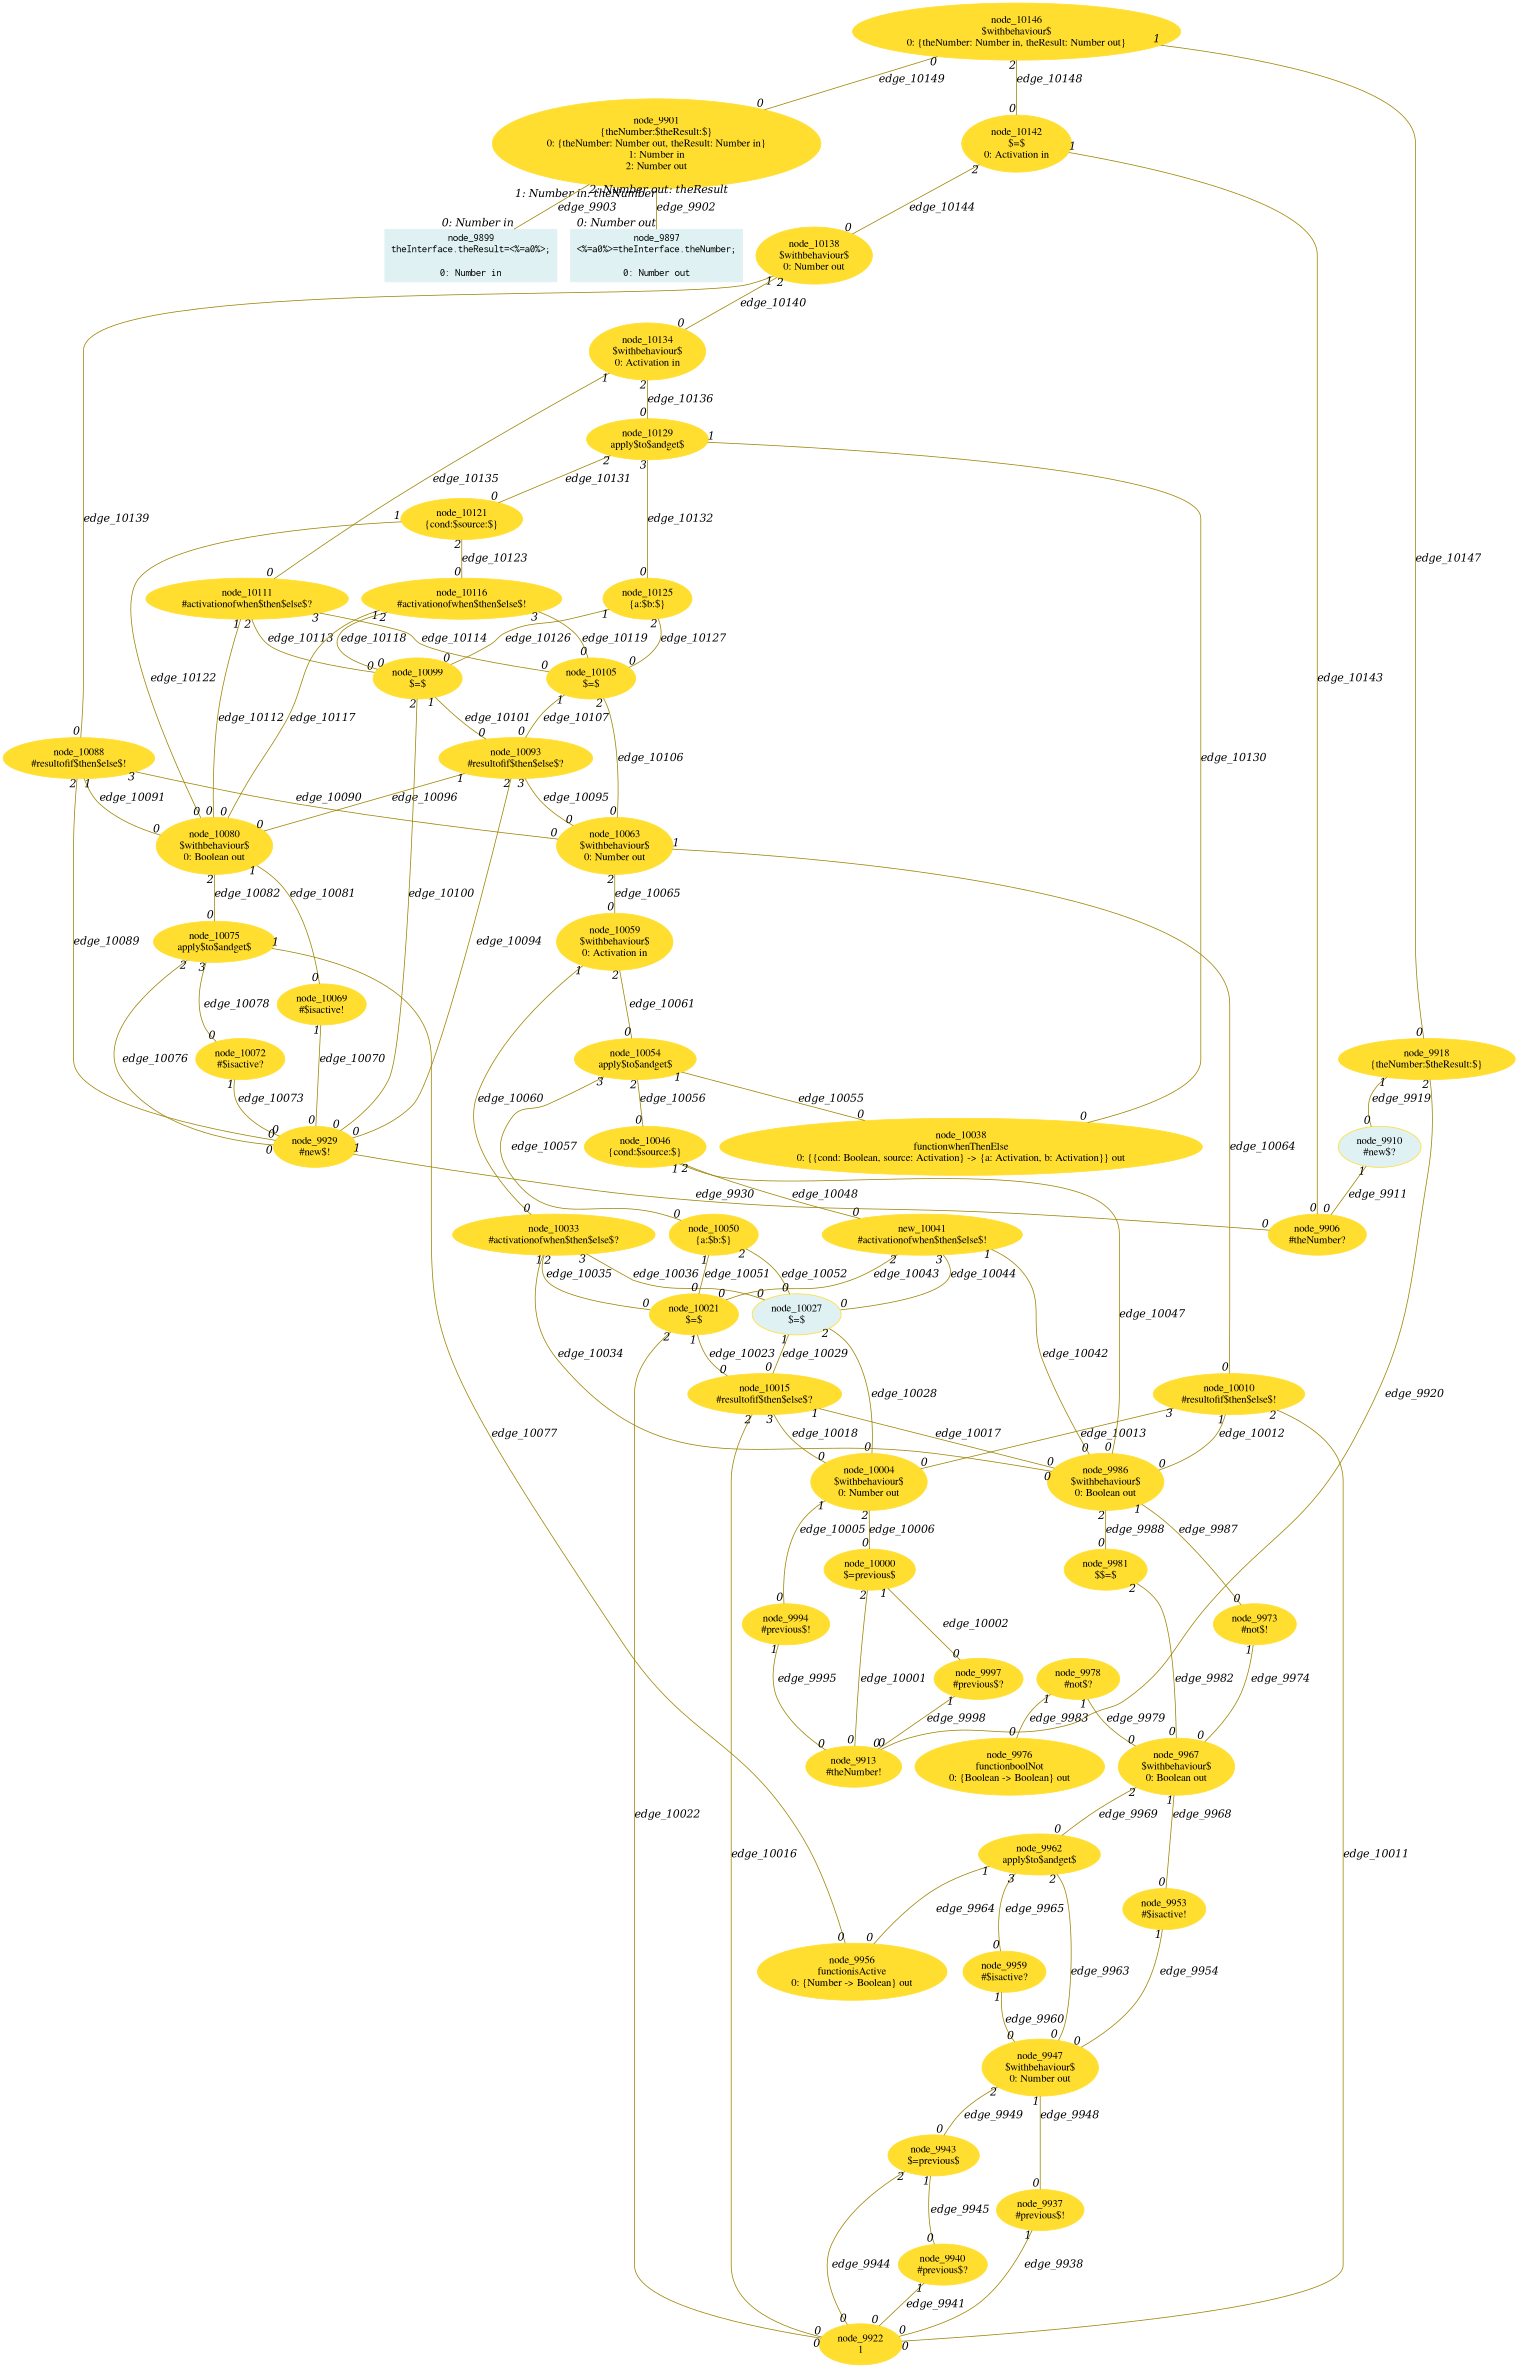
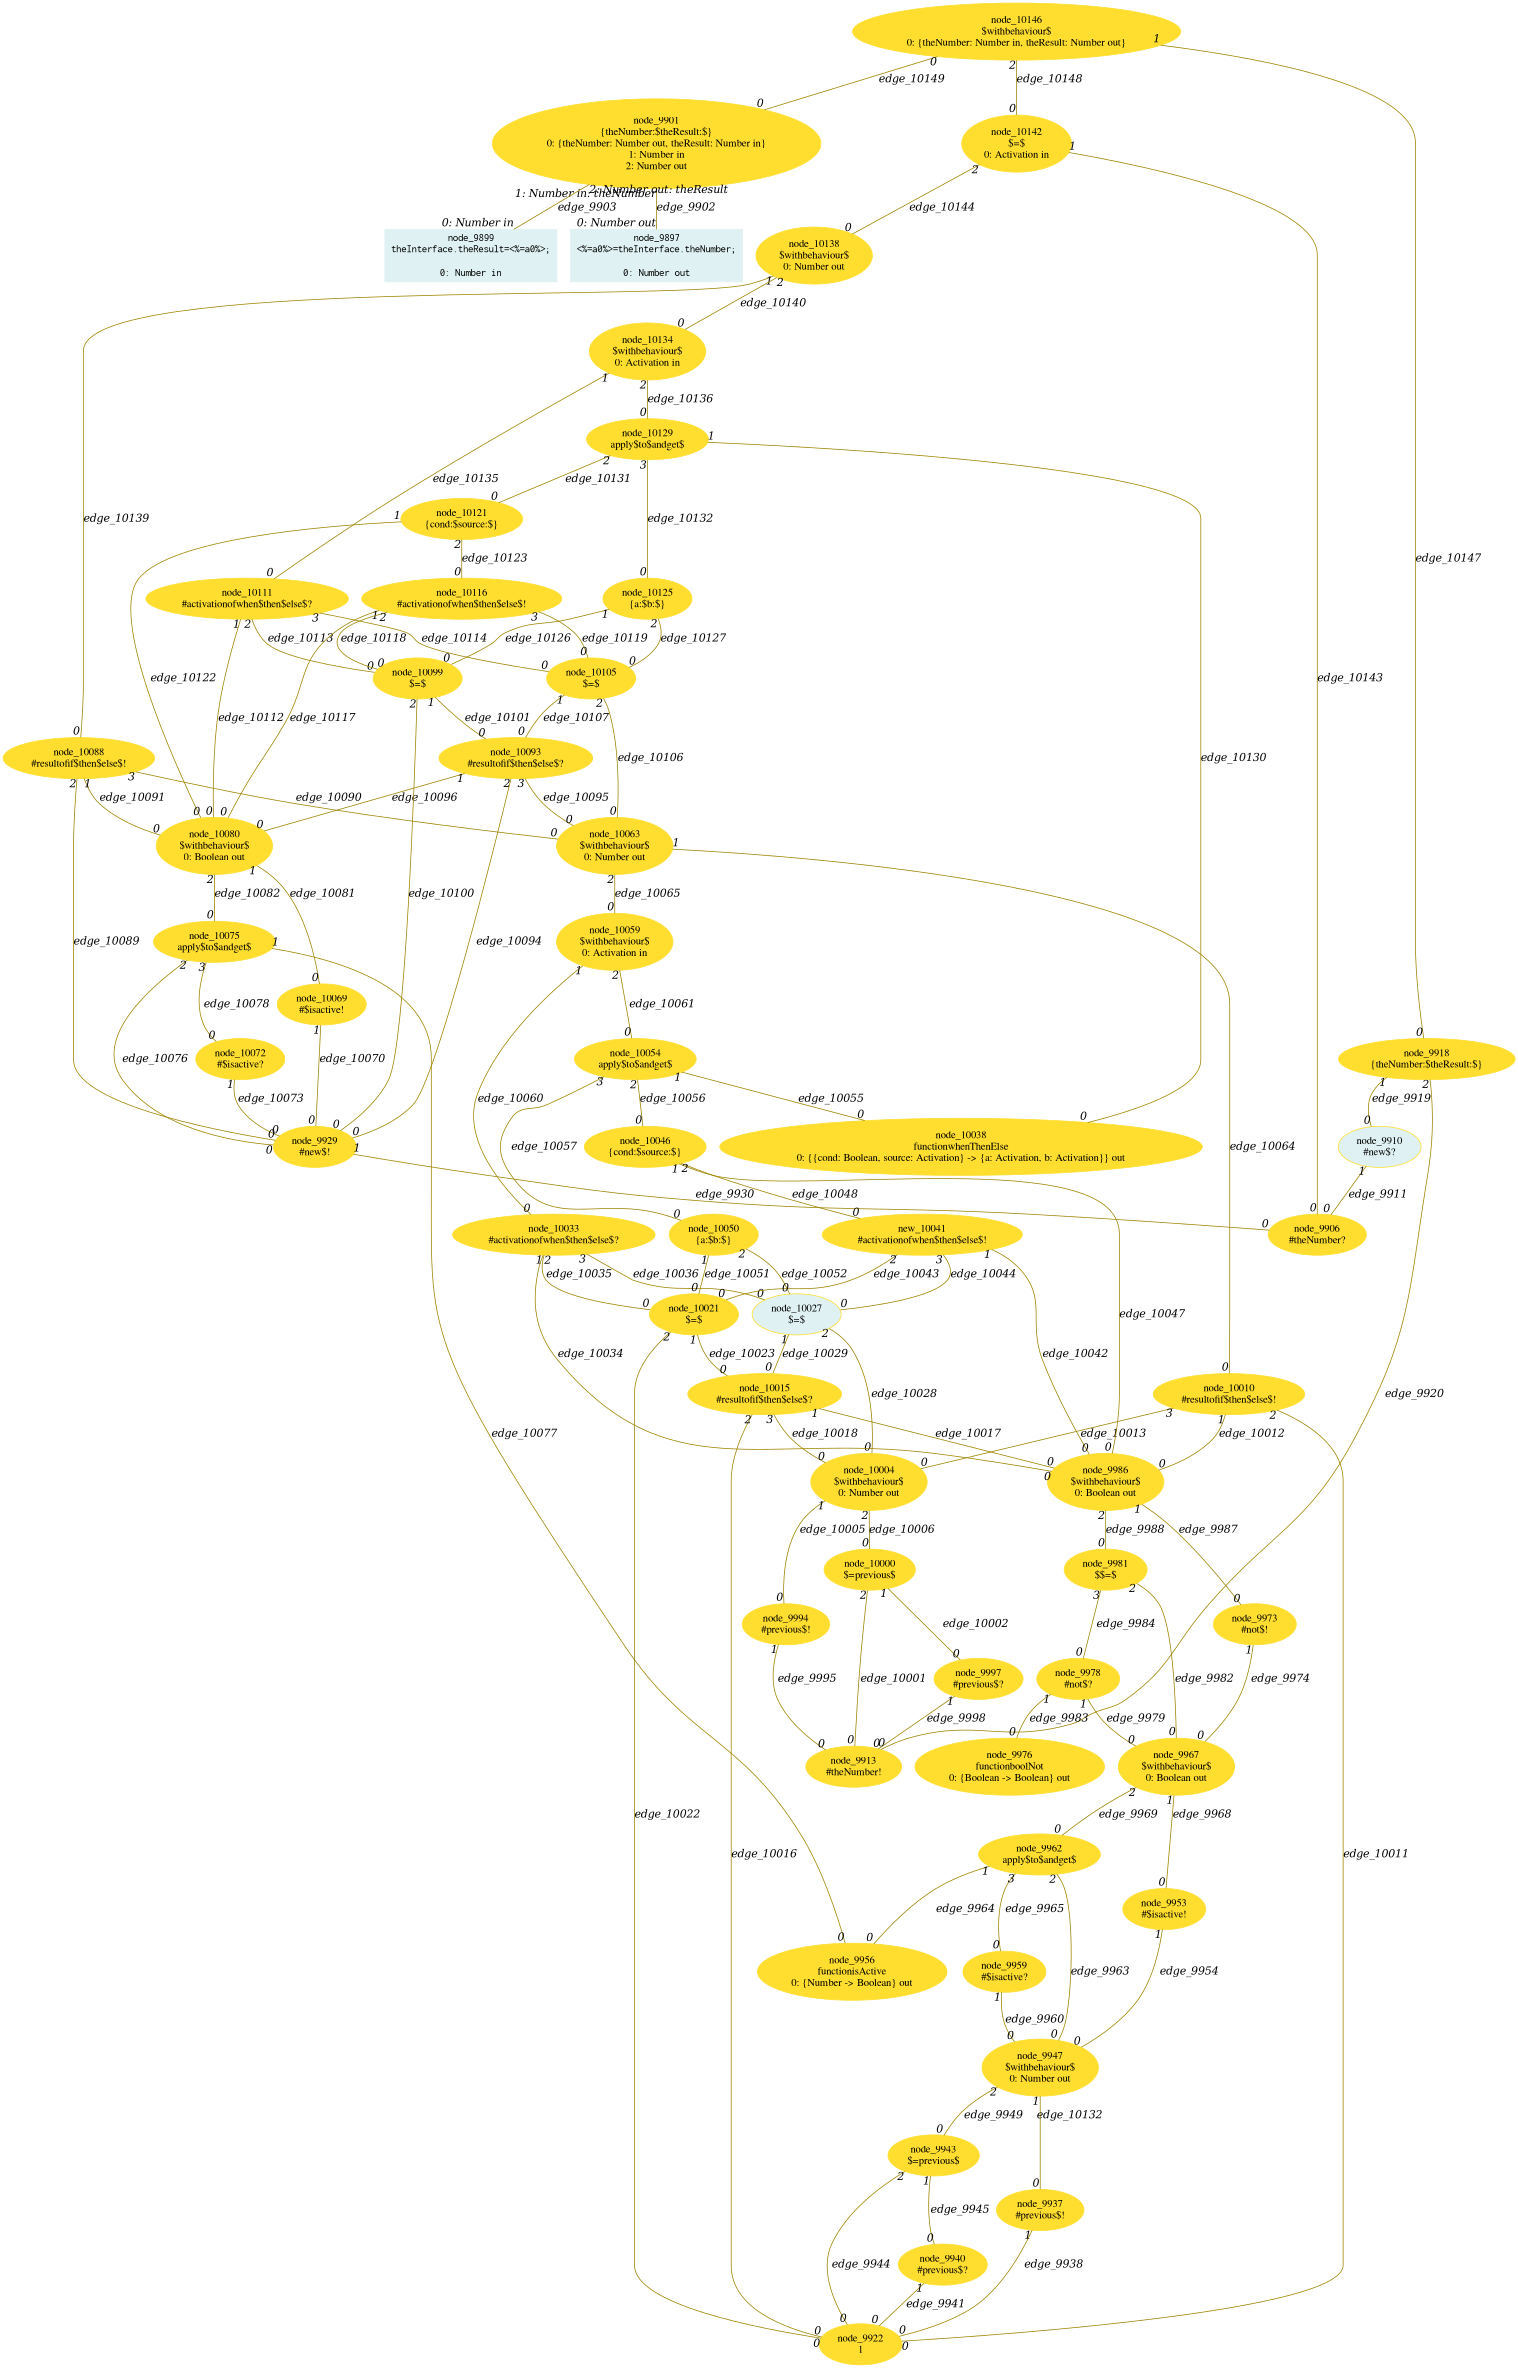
edge "node_9981 $$=$" -- "node_9978 #not$?": added, label "edge_9984"
edge "node_9947 $withbehaviour$ 0: Number out" -- "node_9937 #previous$!": label "edge_9948" -> "edge_10132"
